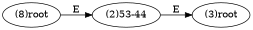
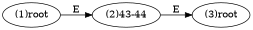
node "(8)root": label "(8)root" -> "(1)root"
node "(2)53-44": label "(2)53-44" -> "(2)43-44"
